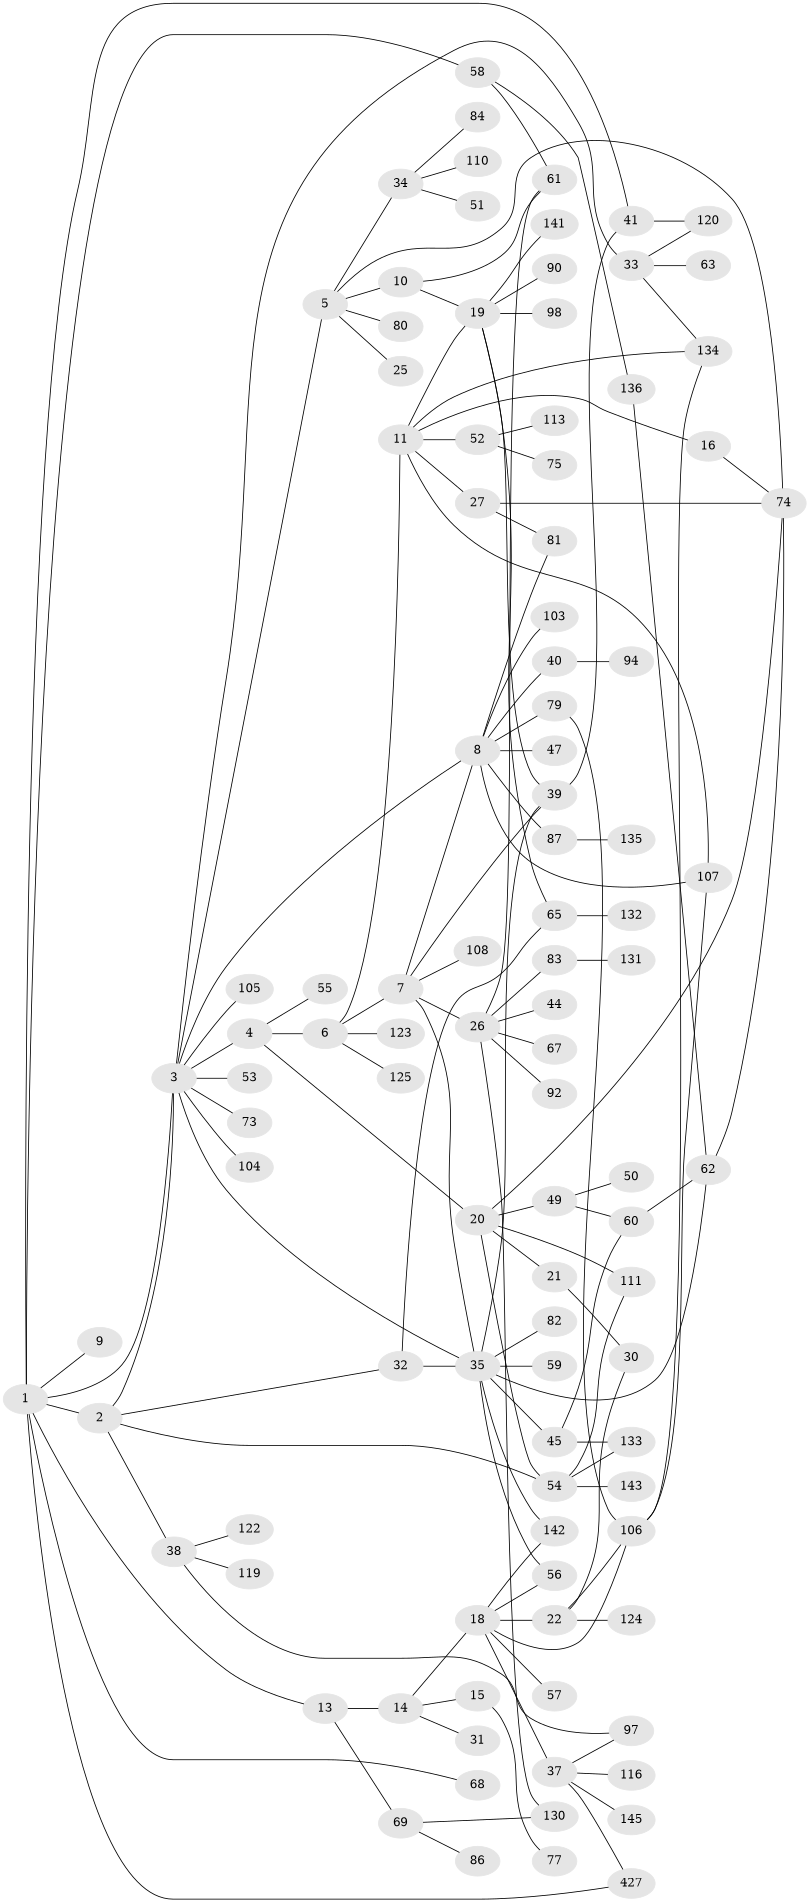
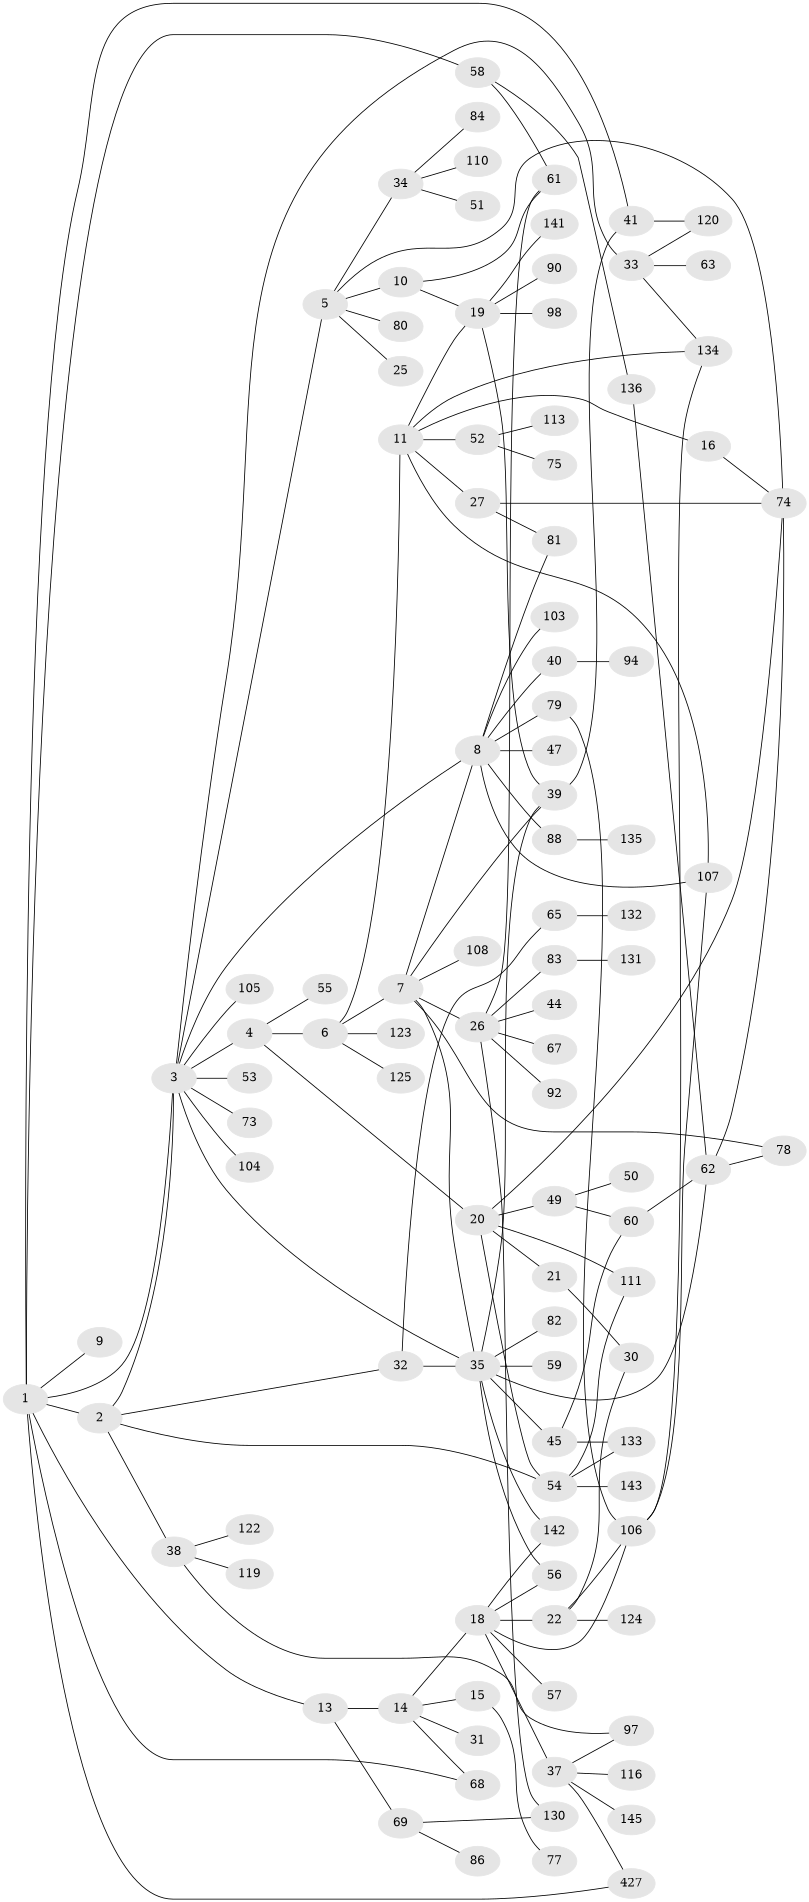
edge "19" -- "65": removed
node "87": label "87" -> "88"
node "78": added
edge "14" -- "68": added
